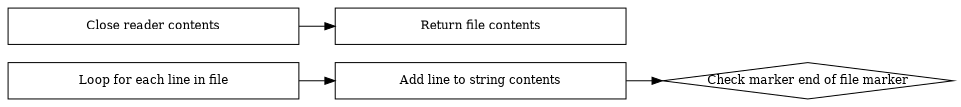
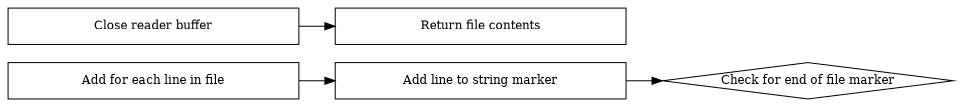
node "Close reader contents": label "Close reader contents" -> "Close reader buffer"
node "Loop for each line in file": label "Loop for each line in file" -> "Add for each line in file"
node "Add line to string contents": label "Add line to string contents" -> "Add line to string marker"
node "Check marker end of file marker": label "Check marker end of file marker" -> "Check for end of file marker"
